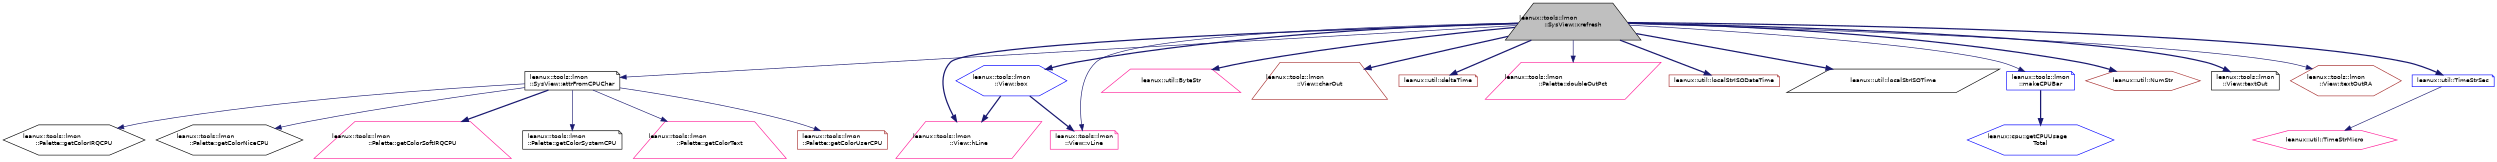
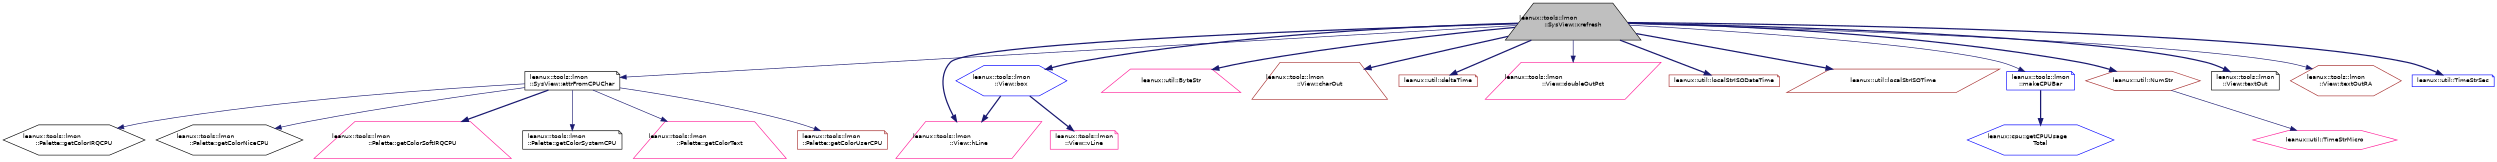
edge "leanux::tools::lmon ::SysView::xrefresh" -> "leanux::tools::lmon ::View::vLine": removed
node "leanux::tools::lmon ::Palette::doubleOutPct": label "leanux::tools::lmon ::Palette::doubleOutPct" -> "leanux::tools::lmon ::View::doubleOutPct"
node "leanux::util::localStrISOTime": color black -> brown
edge "leanux::util::TimeStrSec" -> "leanux::util::TimeStrMicro": now "leanux::util::NumStr" -> "leanux::util::TimeStrMicro"
